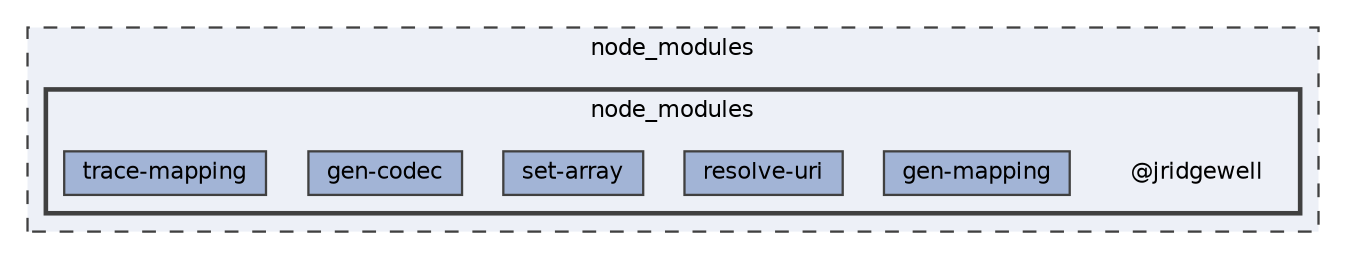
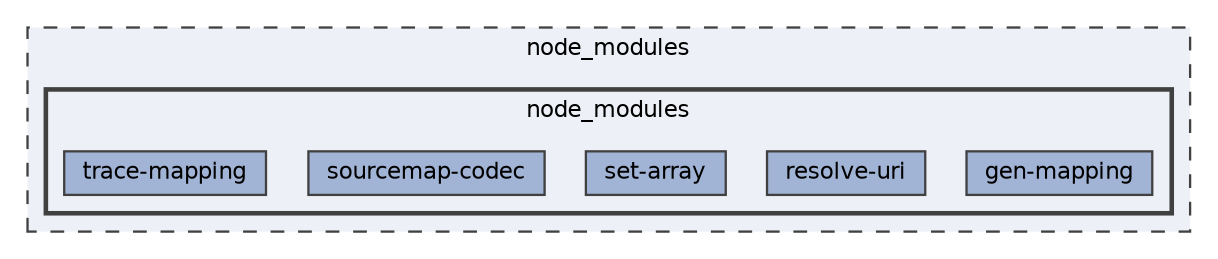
node "gen-codec": label "gen-codec" -> "sourcemap-codec"
node "@jridgewell": removed
